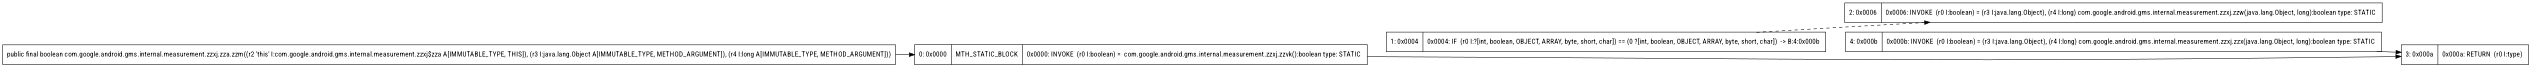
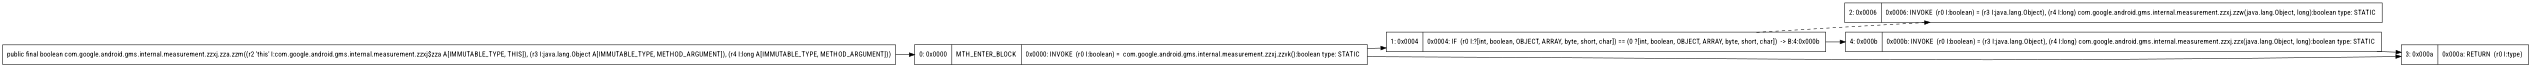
edge "1: 0x0004" -> "4: 0x000b": added
edge "0: 0x0000" -> "1: 0x0004": added
node "0: 0x0000": text "MTH_STATIC_BLOCK" -> "MTH_ENTER_BLOCK"
